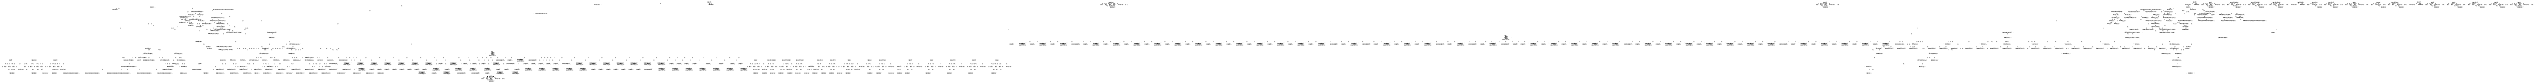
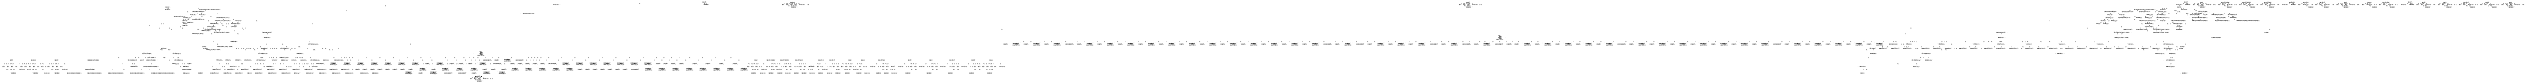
node "(PARAM,p5)": added
